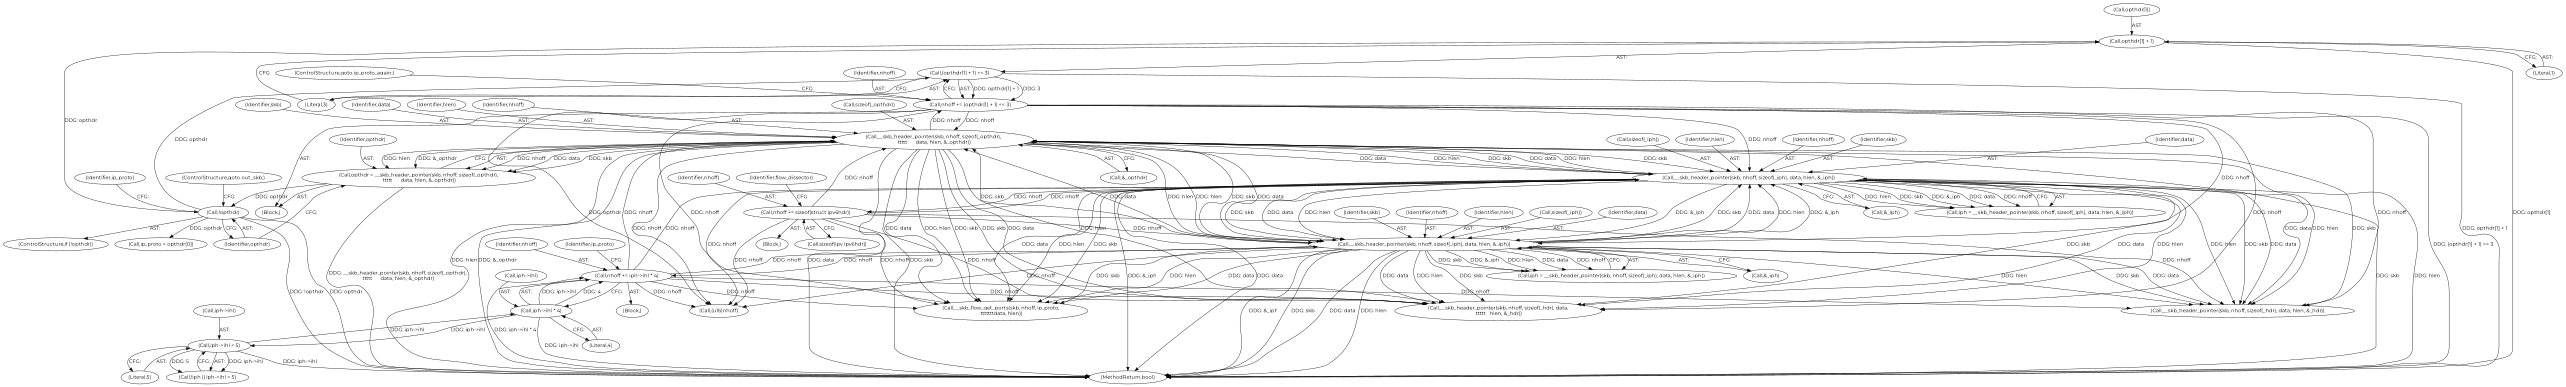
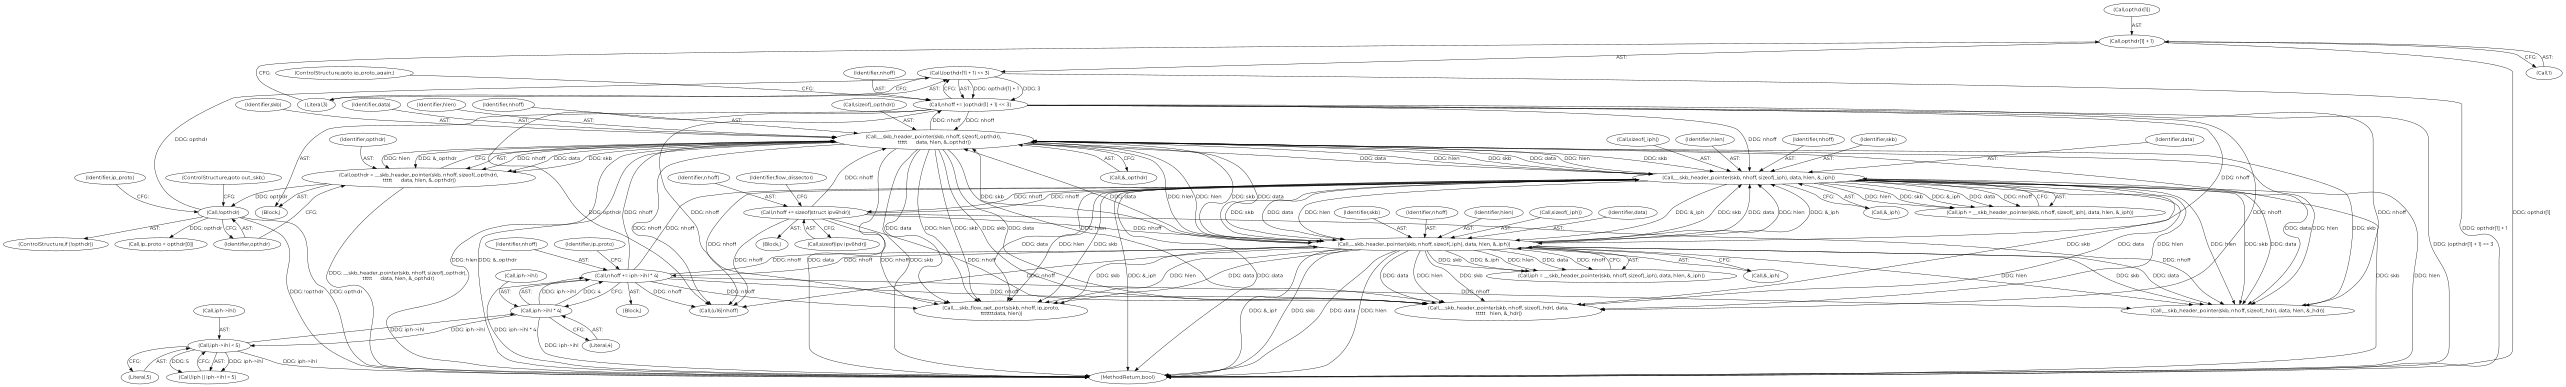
edge "(Call,!opthdr)" -> "(Call,opthdr[1] + 1)": removed, label "DDG: opthdr"
node "(Literal,1)": label "(Literal,1)" -> "(Call,1)"
